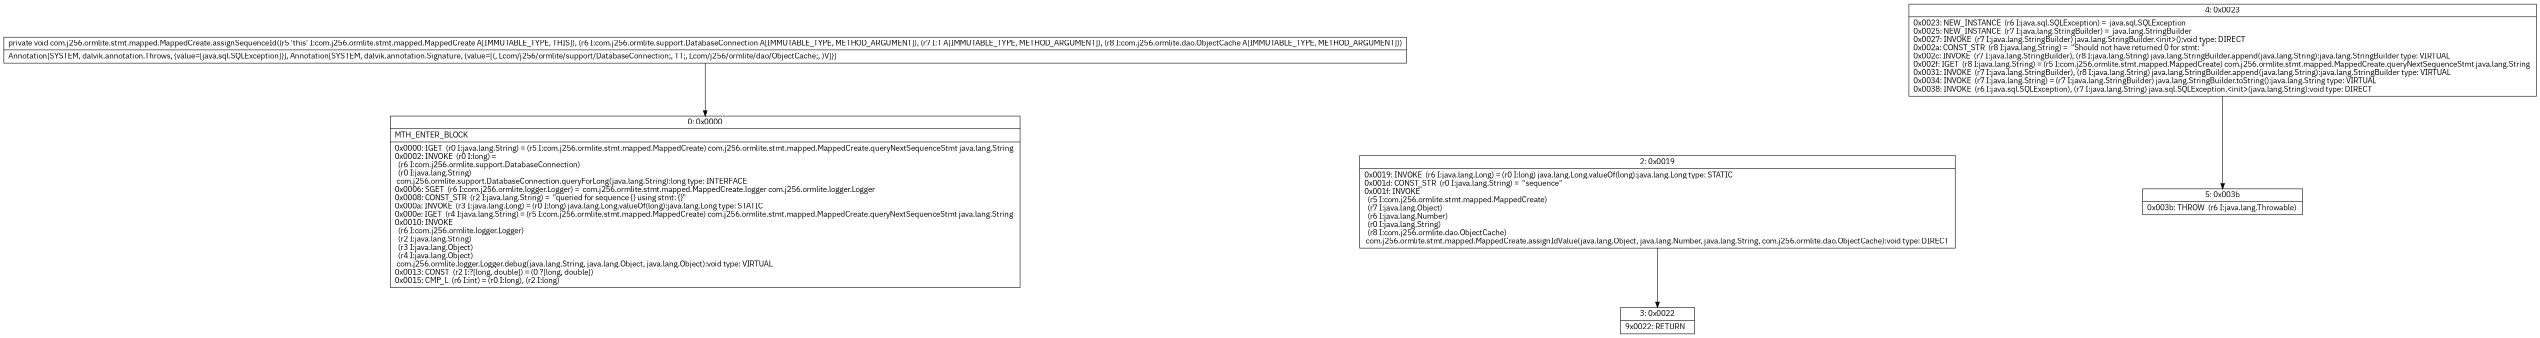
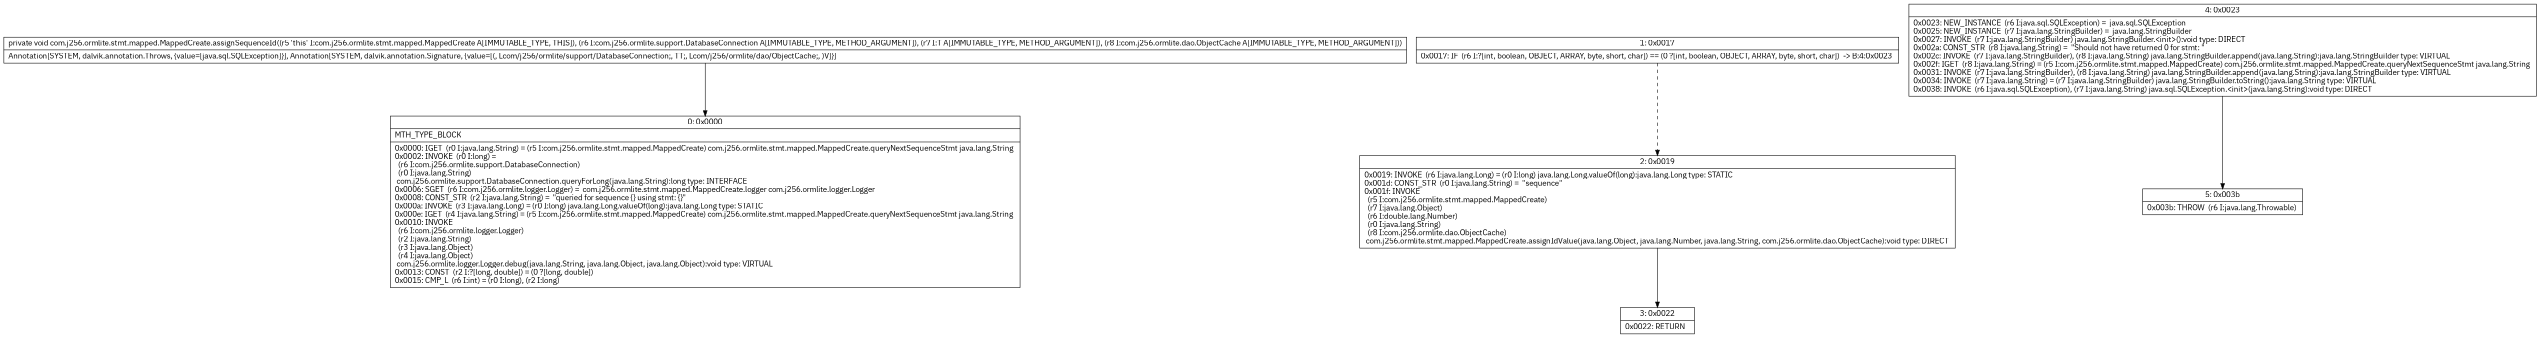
node "1: 0x0017": added
node "0: 0x0000": text "MTH_ENTER_BLOCK" -> "MTH_TYPE_BLOCK"
node "2: 0x0019": text "(r6 I:java.lang.Number)" -> "(r6 I:double.lang.Number)"
node "3: 0x0022": text "9x0022: RETURN" -> "0x0022: RETURN"
